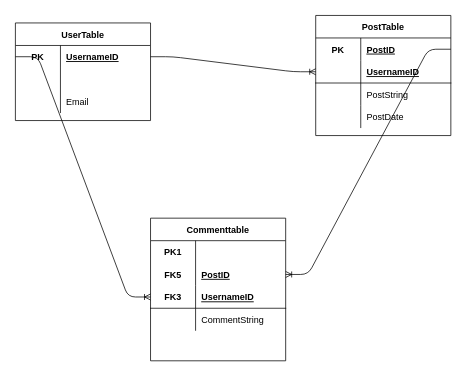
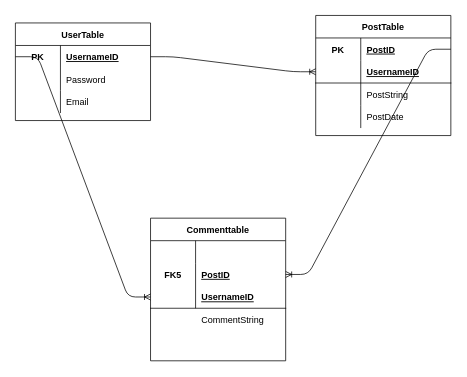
node "Password": added
node "PK1": removed
node "FK3": removed
